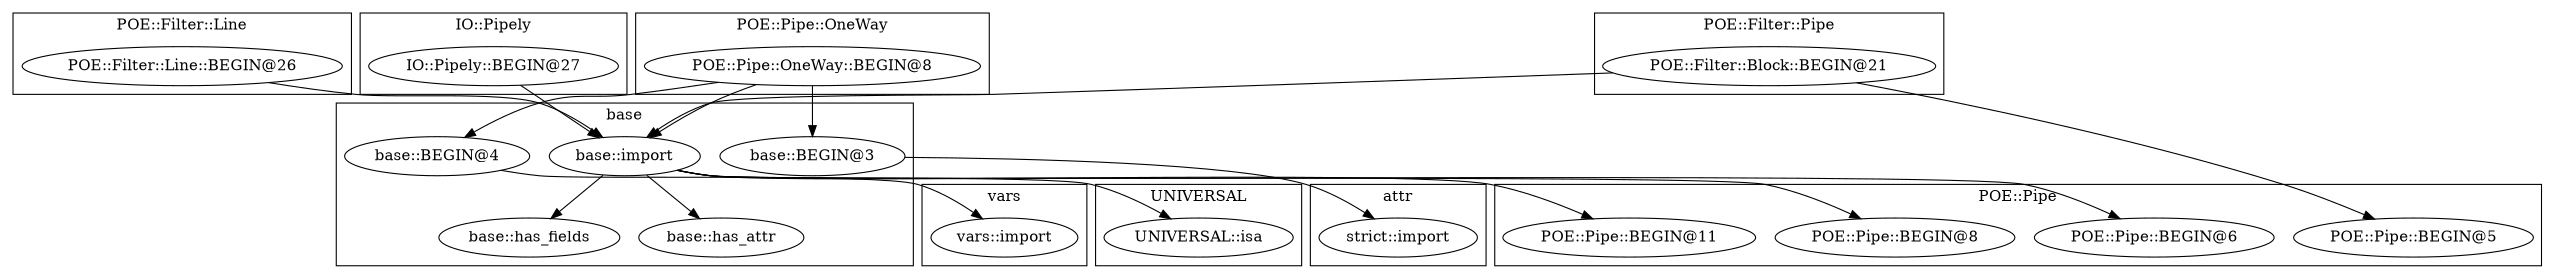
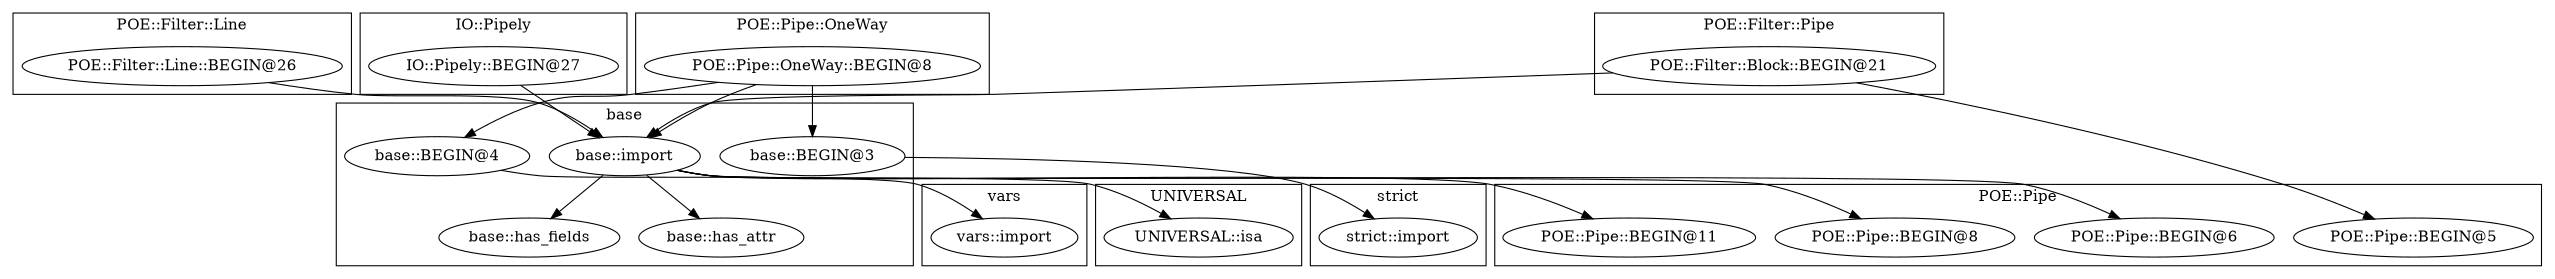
cluster "attr": label "attr" -> "strict"
